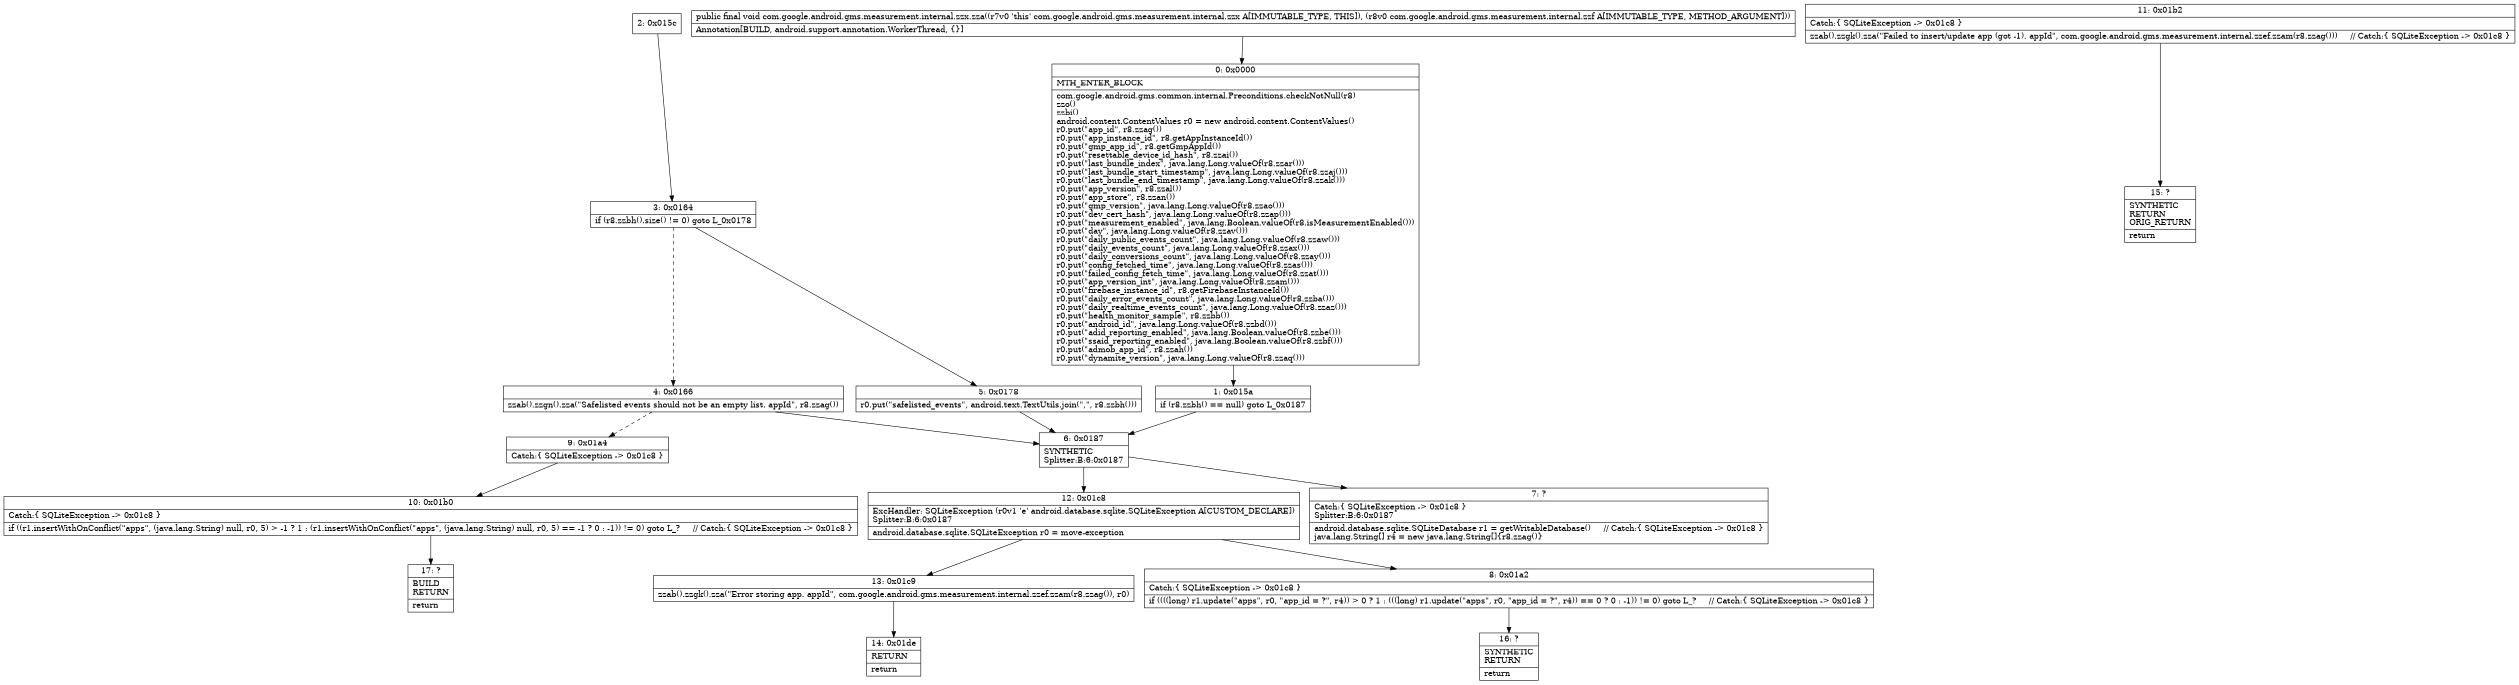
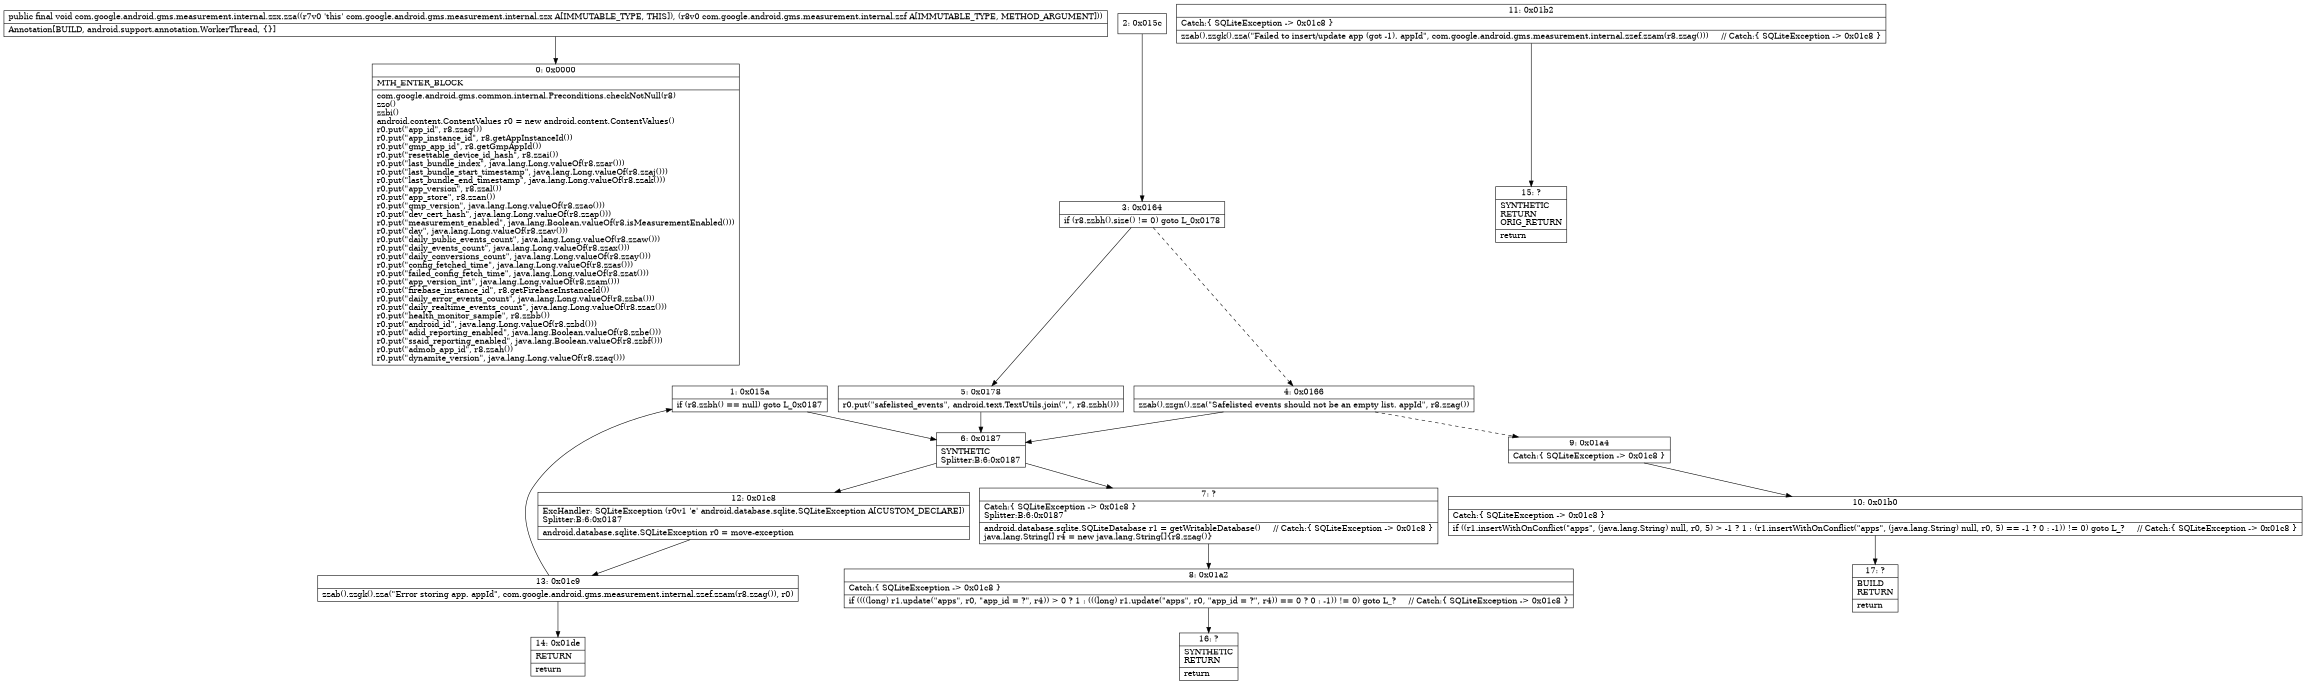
edge "0: 0x0000" -> "1: 0x015a": now "13: 0x01c9" -> "1: 0x015a"
edge "12: 0x01c8" -> "8: 0x01a2": now "7: ?" -> "8: 0x01a2"
